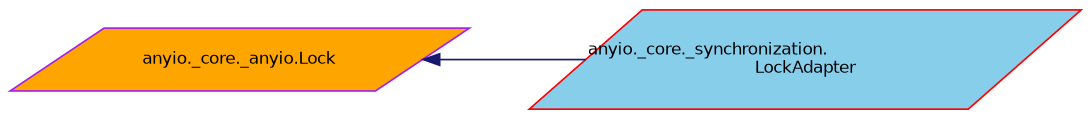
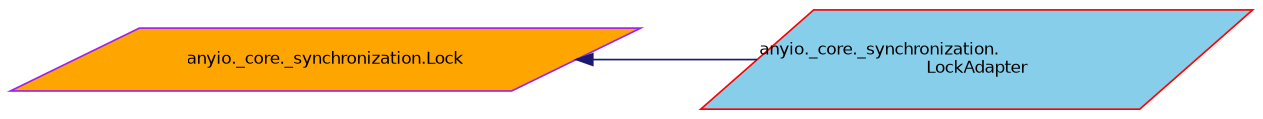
node "anyio._core._anyio.Lock": label "anyio._core._anyio.Lock" -> "anyio._core._synchronization.Lock"
